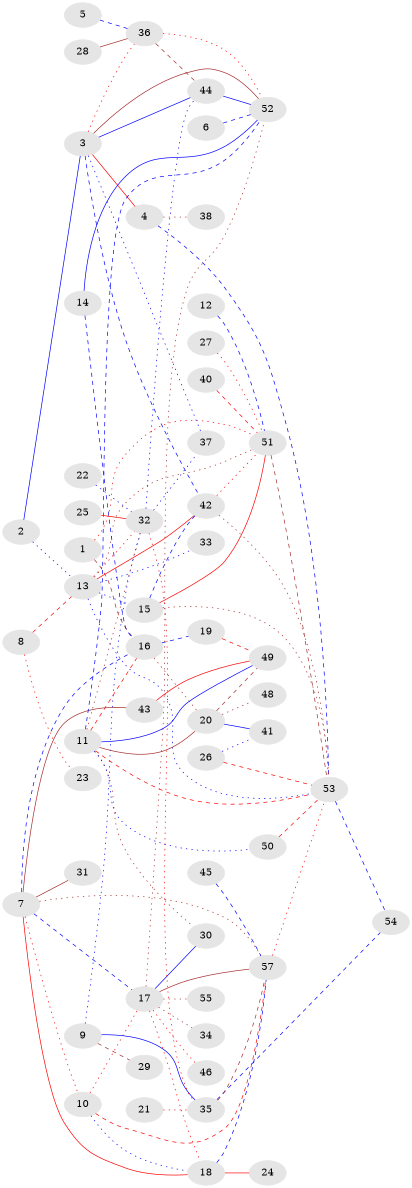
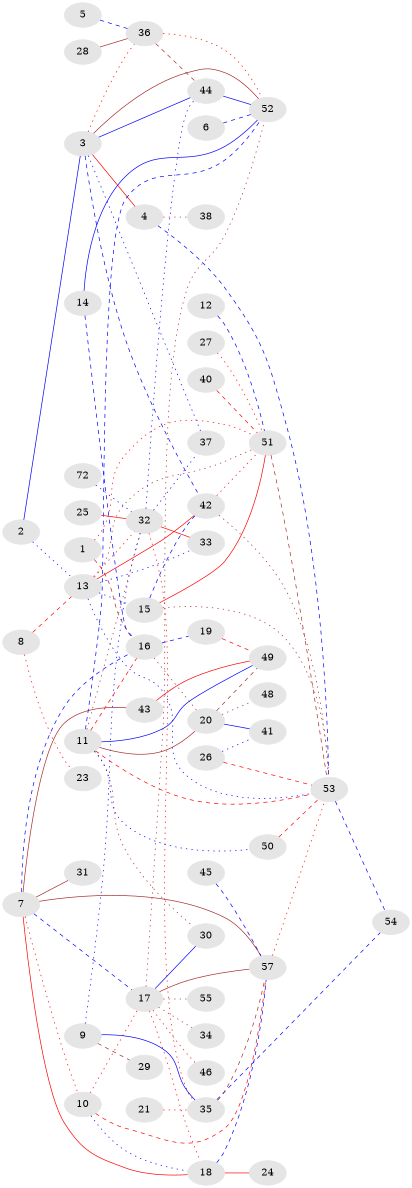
node "22": label "22" -> "72"
edge "32" -- "33": added
edge "7" -- "57": style dotted -> solid
